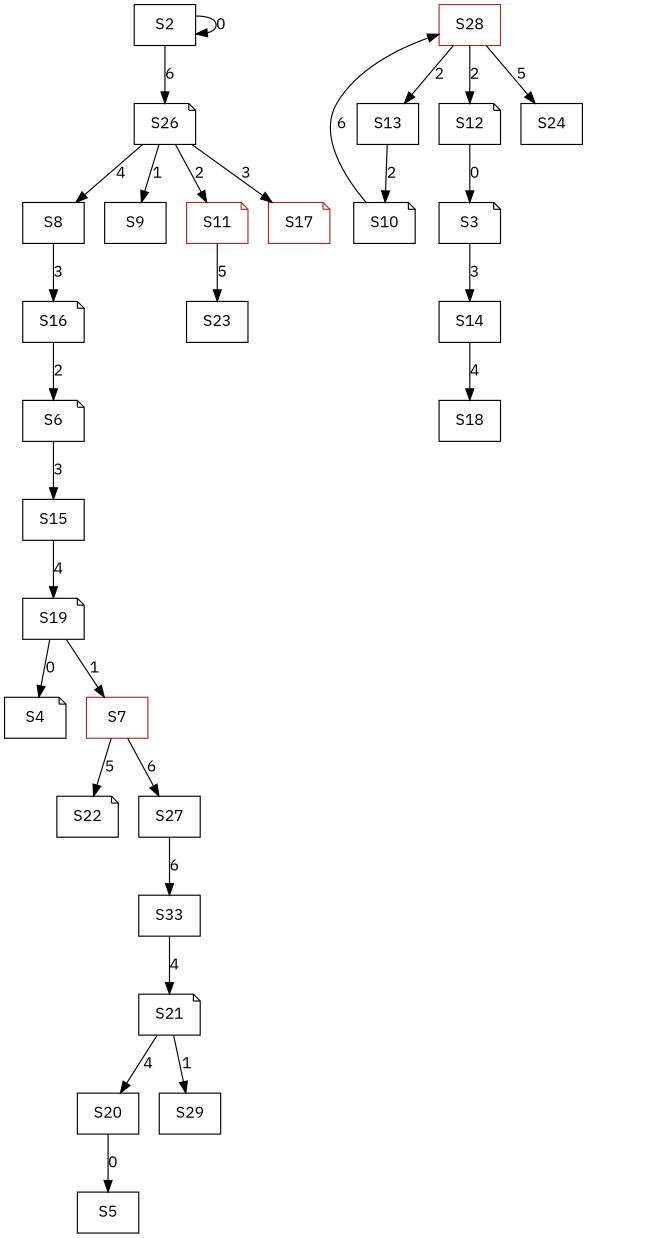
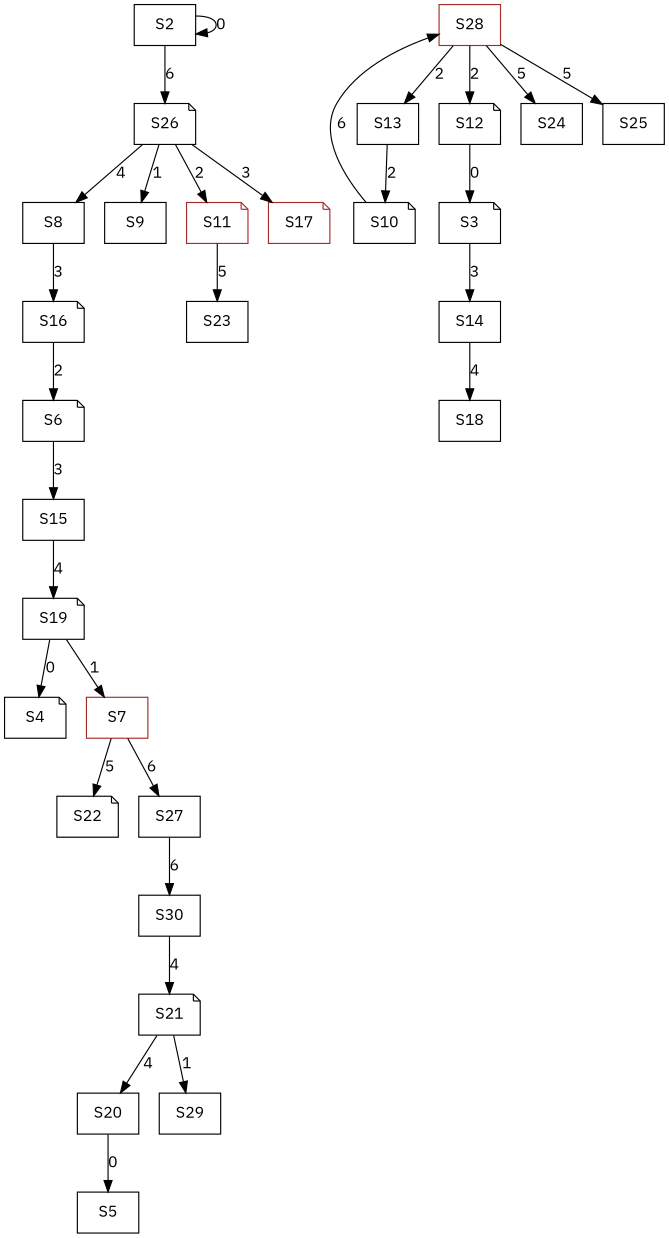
node "S25": added
node "S33": label "S33" -> "S30"
